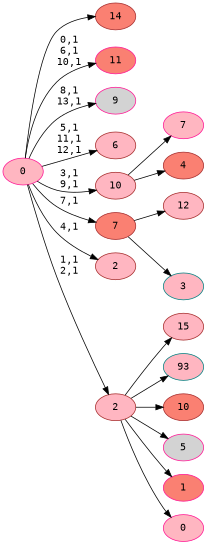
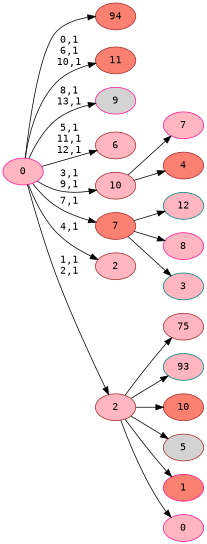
node "14": label "14" -> "94"
node "11": color deeppink -> brown
node "12": color brown -> teal
node "8": added
node "15": label "15" -> "75"
node "5": color deeppink -> brown
